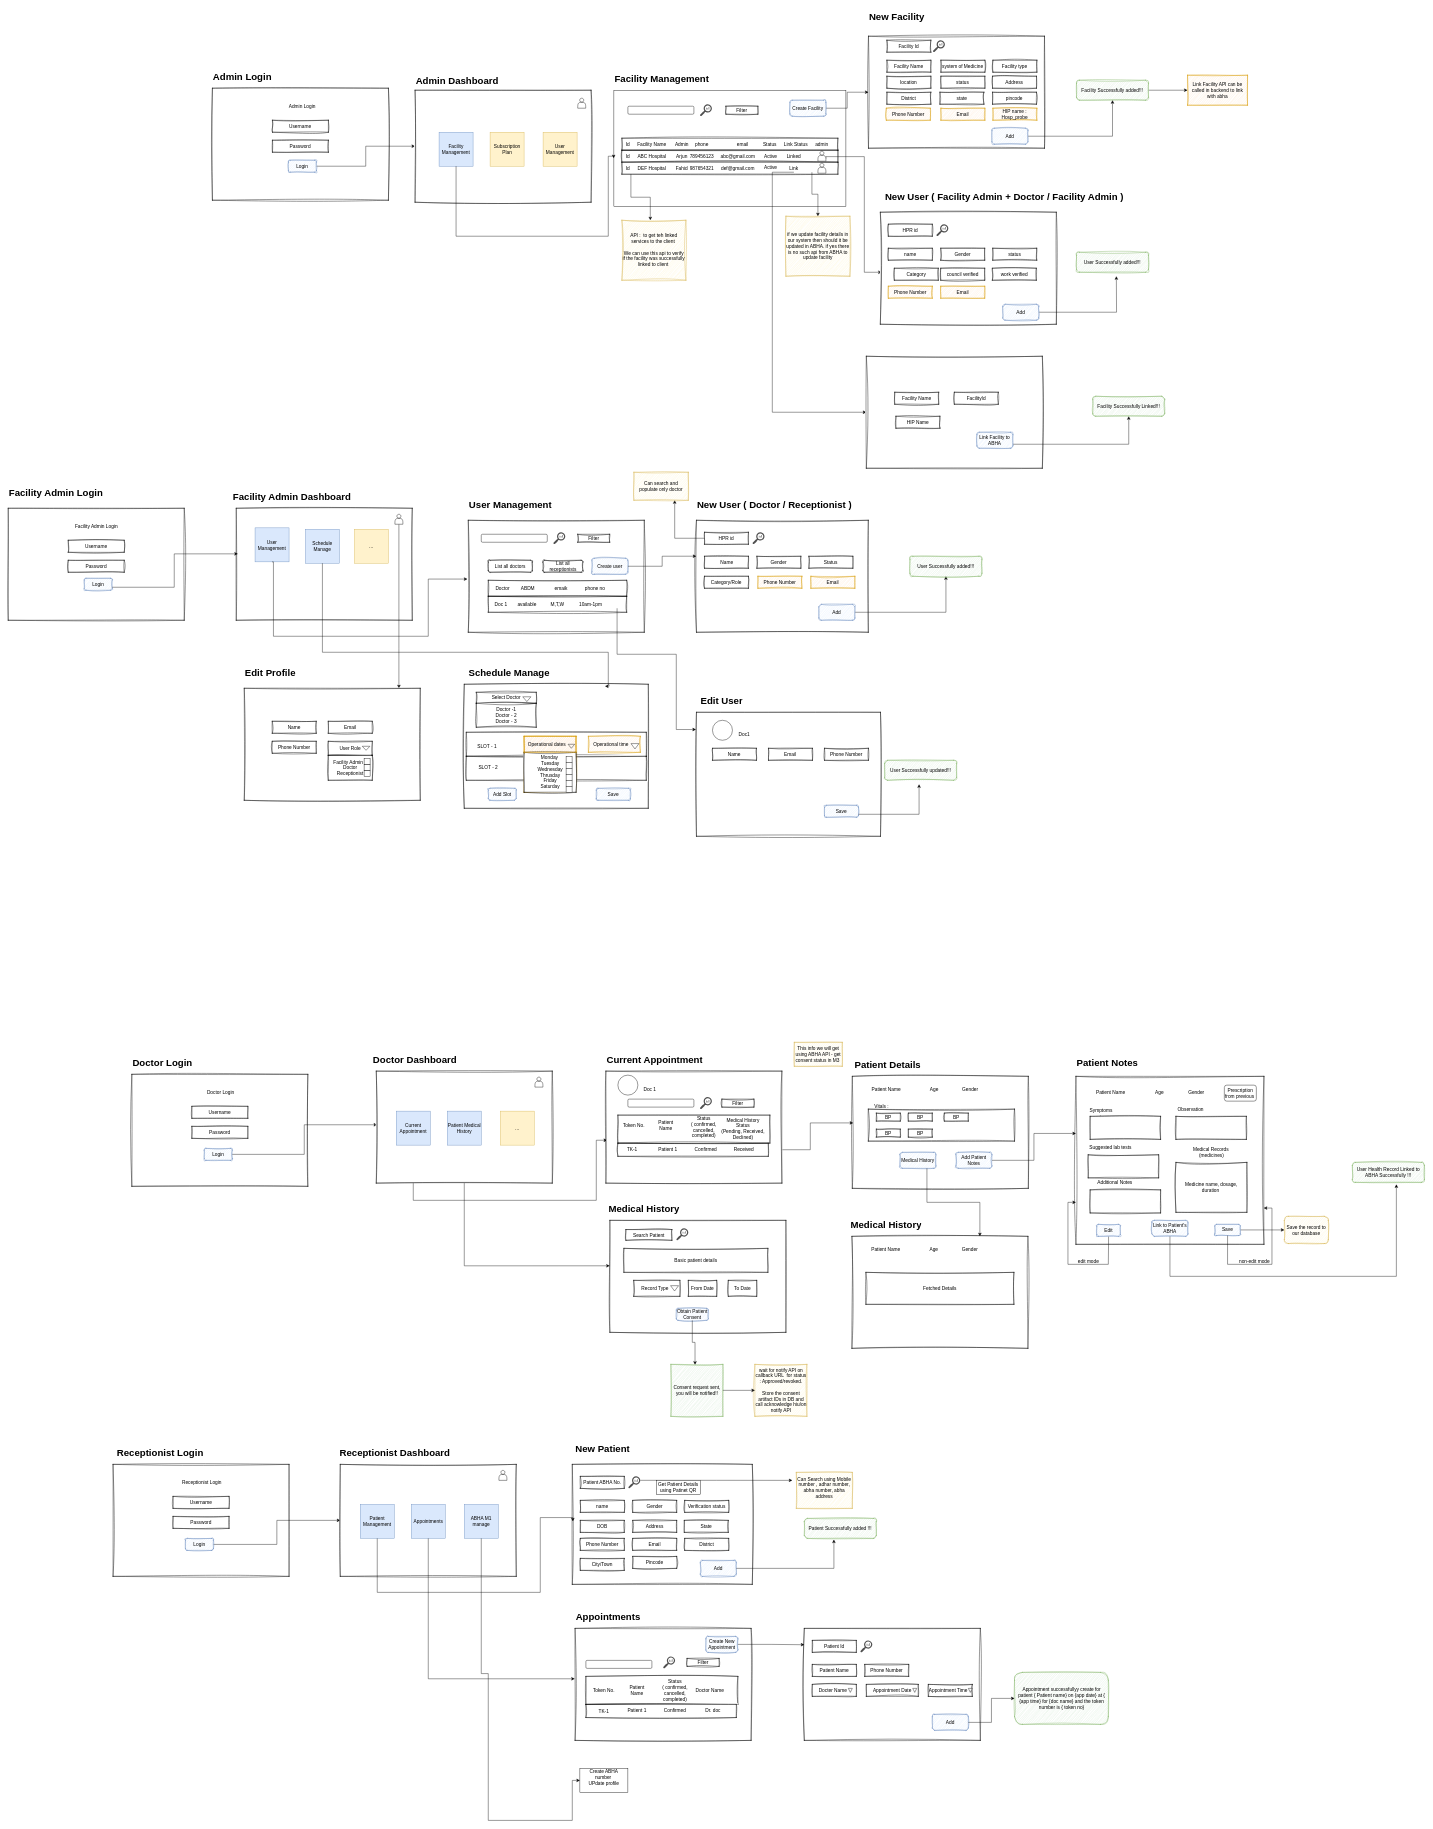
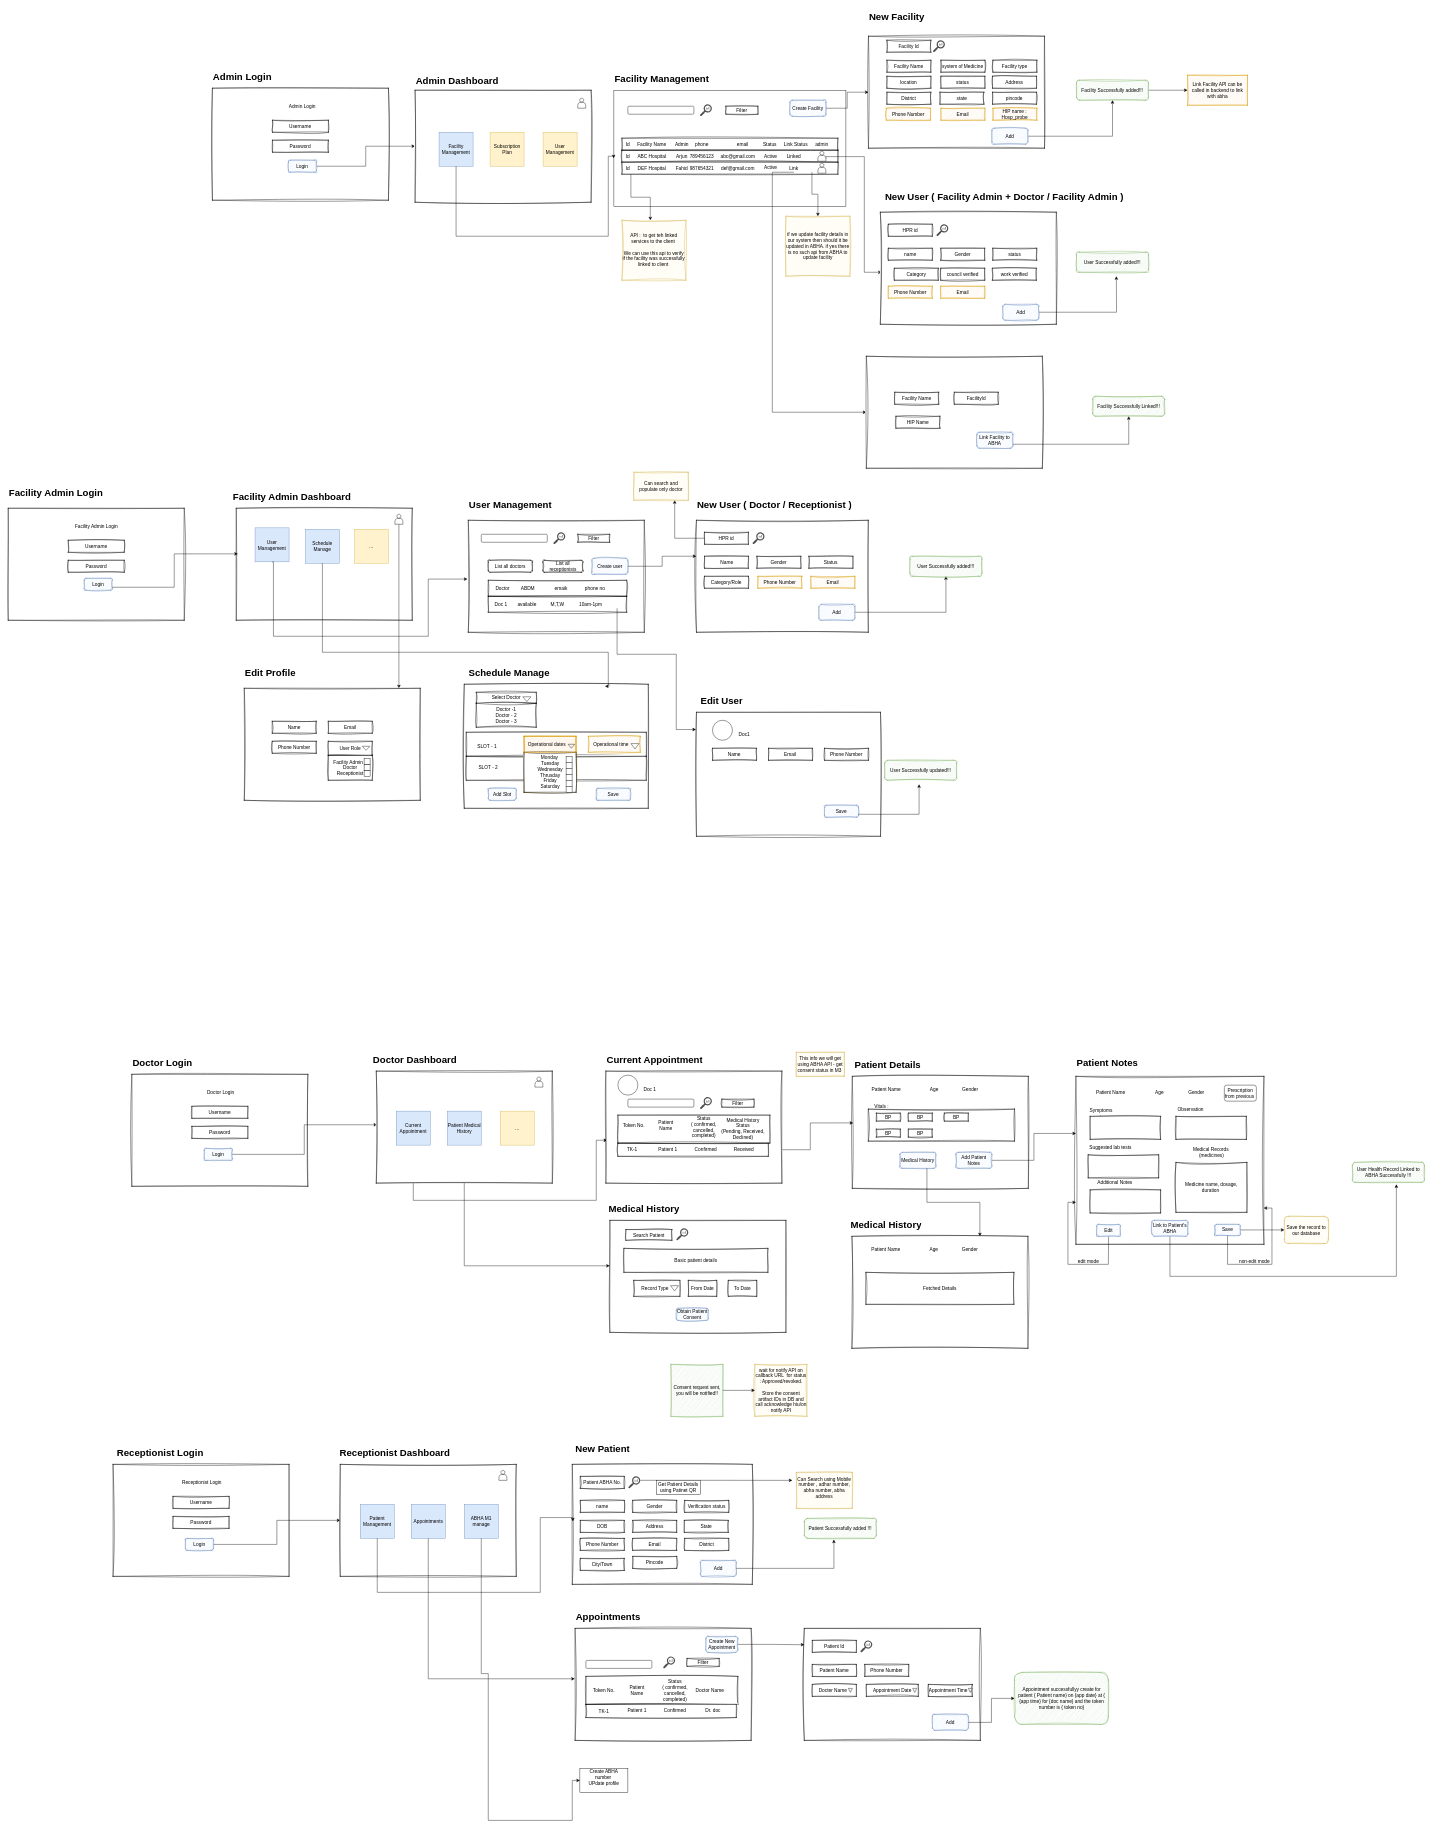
node "This info we will get using ABHA API - get consent status in M3": moved (818, 1054) -> (820, 1064)
edge "Obtain Patient Consent" -> "Consent request sent, you will be notified!!": removed
